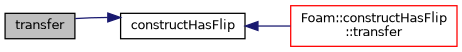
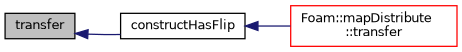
edge "transfer" -> "constructHasFlip": reversed
node "Foam::constructHasFlip ::transfer": label "Foam::constructHasFlip ::transfer" -> "Foam::mapDistribute ::transfer"
